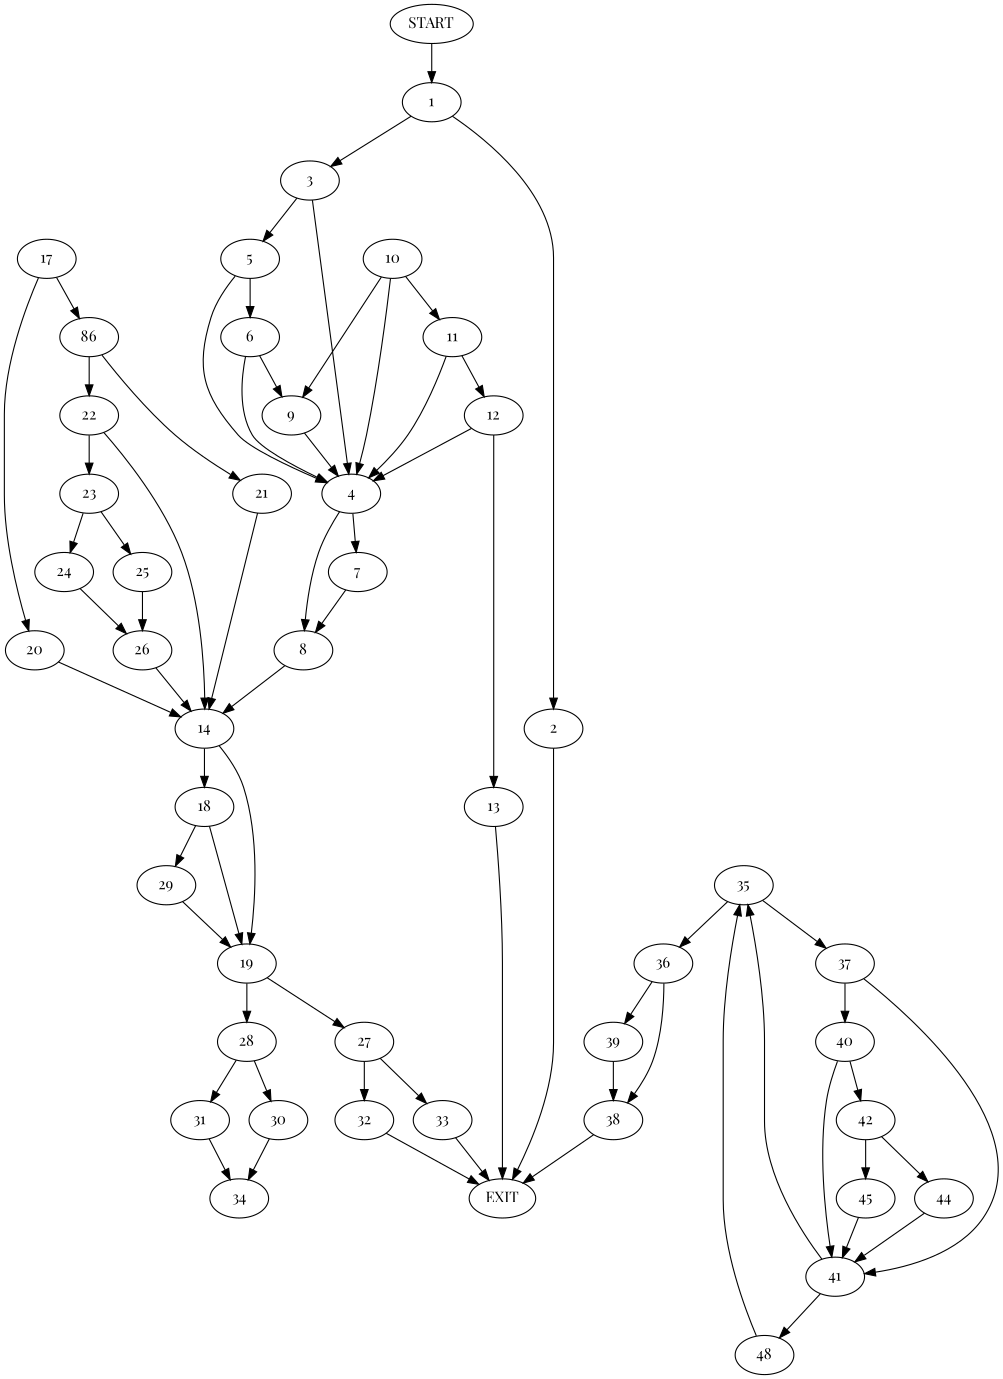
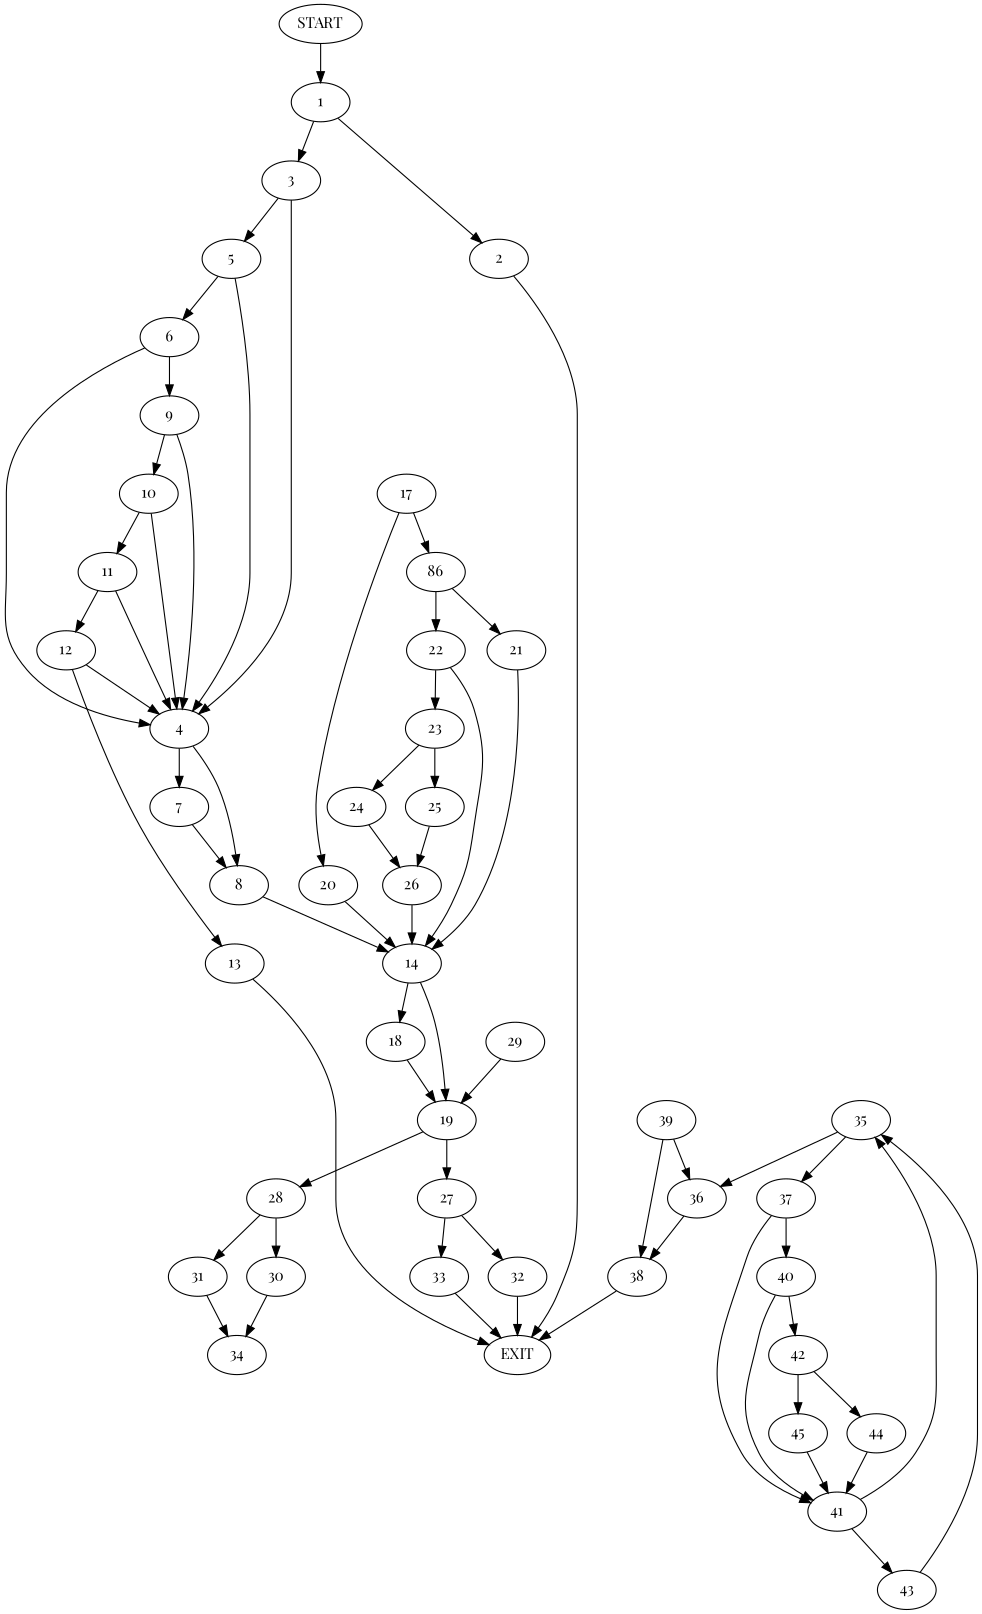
edge "10" -> "9": reversed
edge "18" -> "29": removed
edge "36" -> "39": reversed
node "48": label "48" -> "43"
